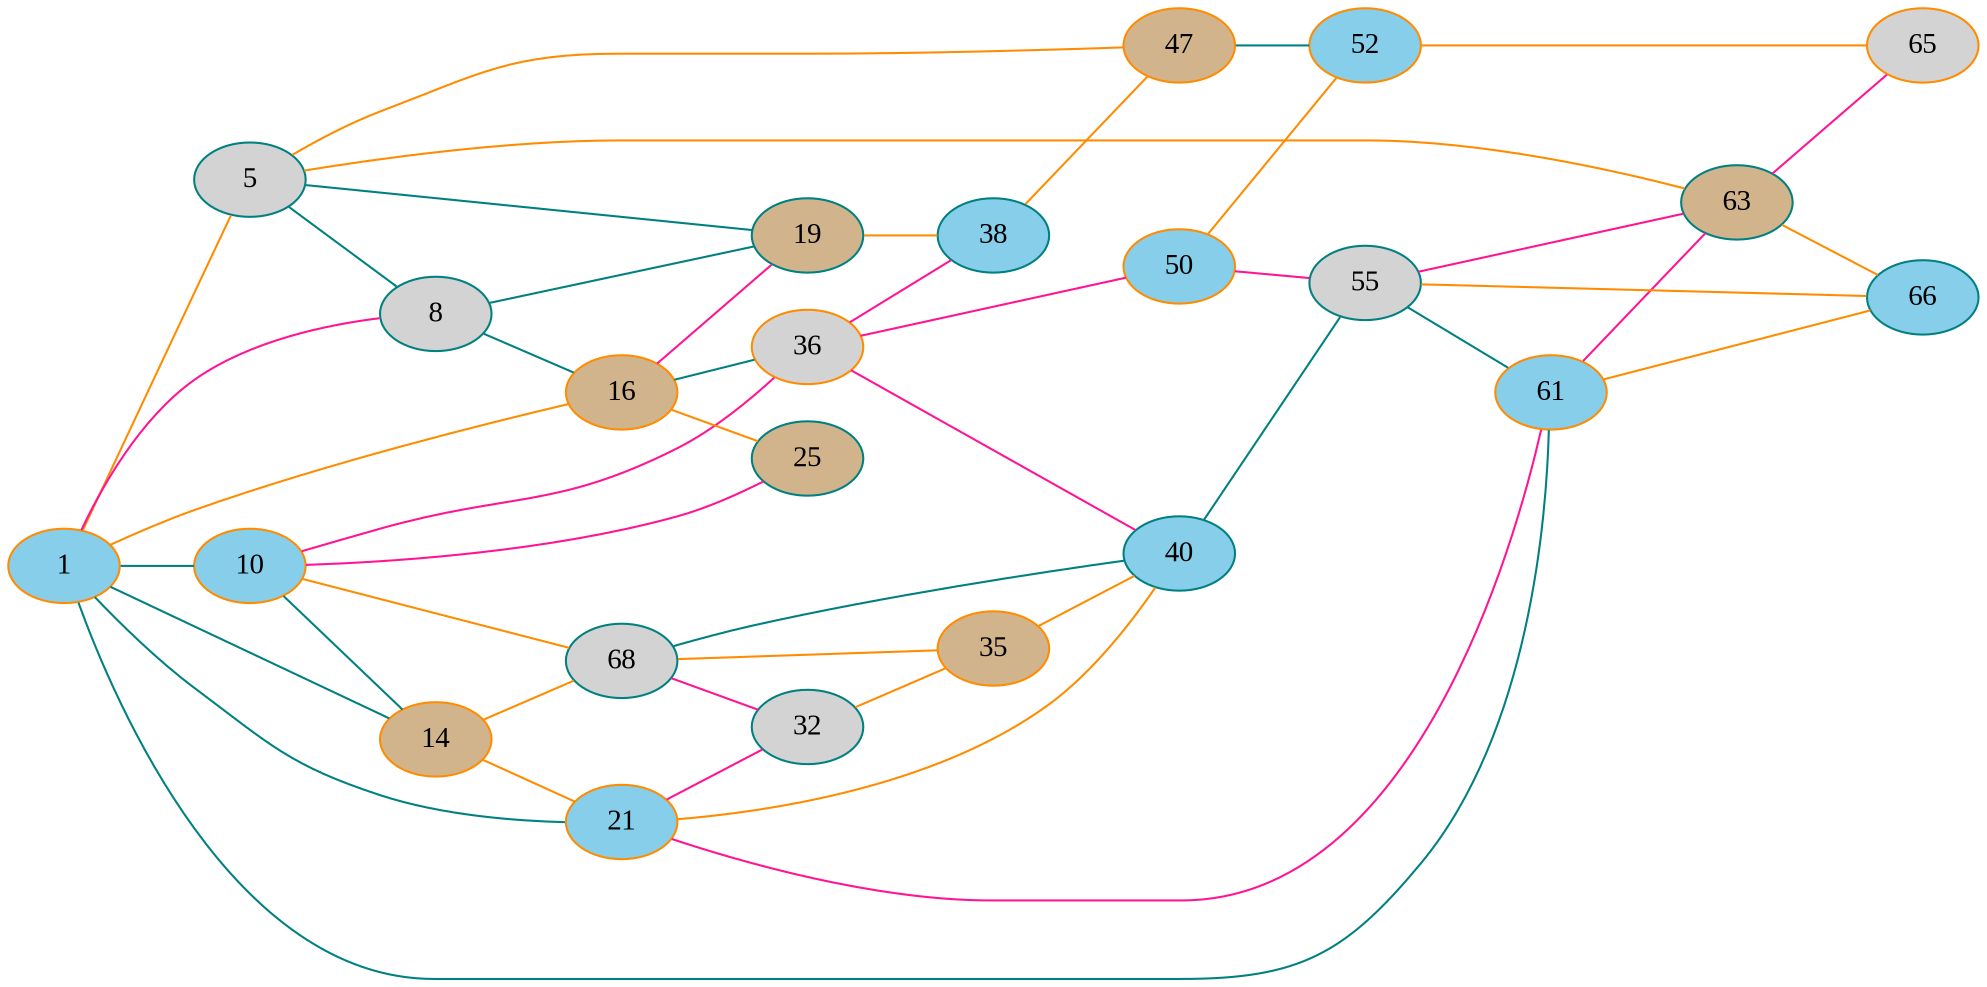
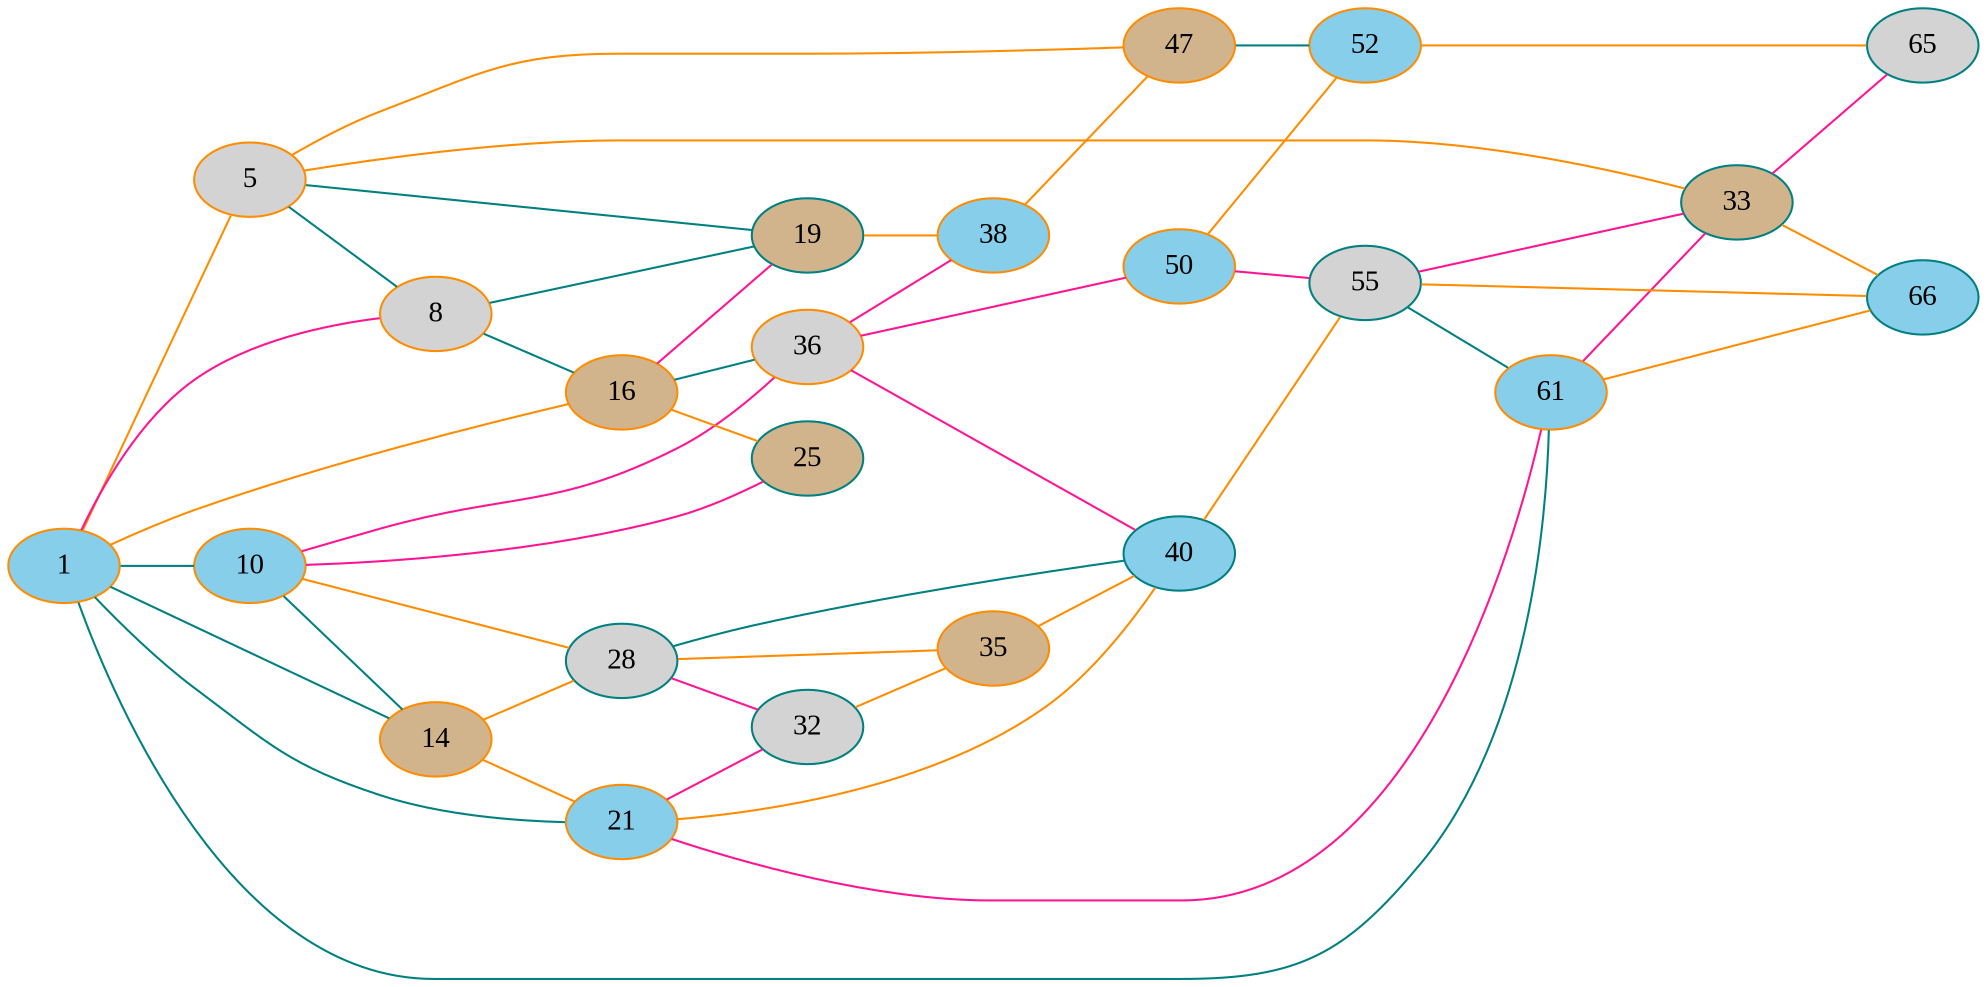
node "65": color darkorange -> teal
node "5": color teal -> darkorange
node "63": label "63" -> "33"
node "38": color teal -> darkorange
node "8": color teal -> darkorange
edge "55" -- "40": color teal -> darkorange
node "68": label "68" -> "28"
